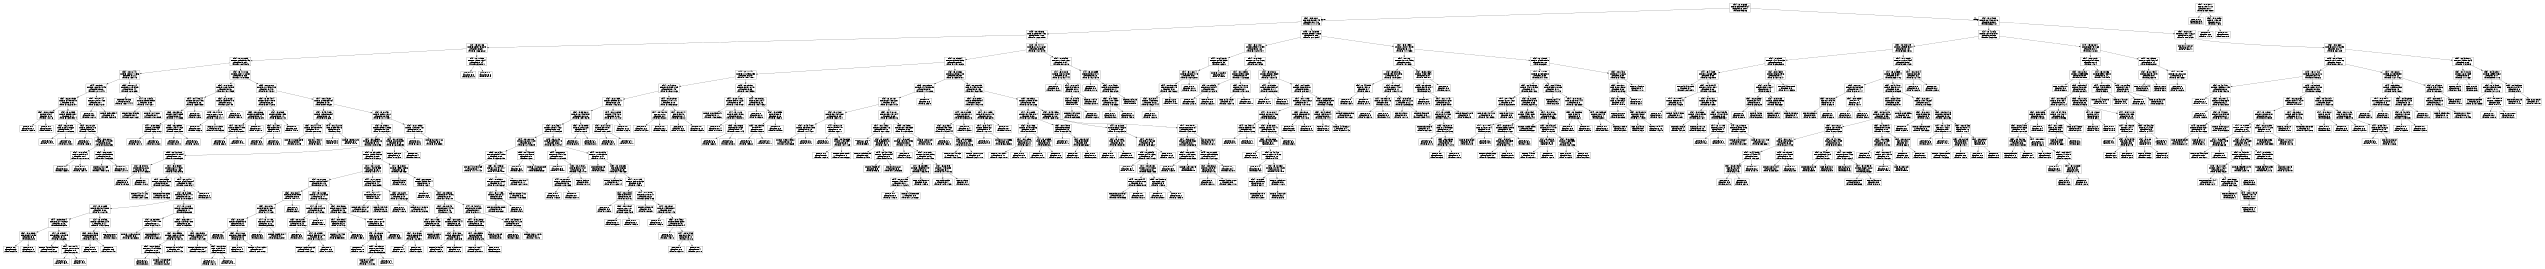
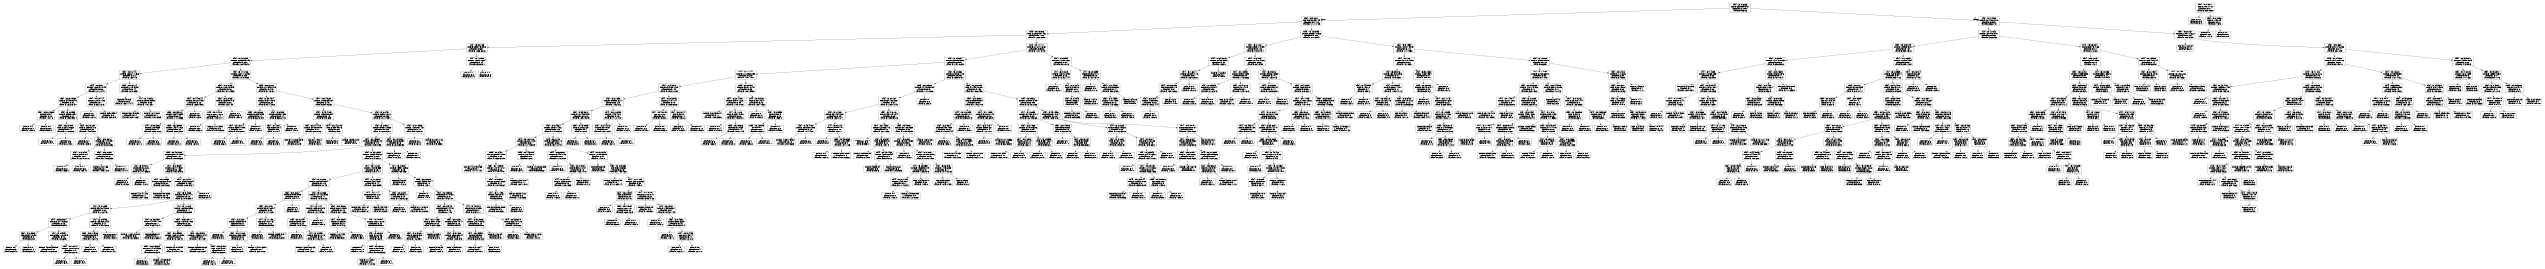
node "mse = 19321.0 samples = 2 value = 530.0": removed
node "mse = 3307.5556 samples = 3 value = 766.3333": added
